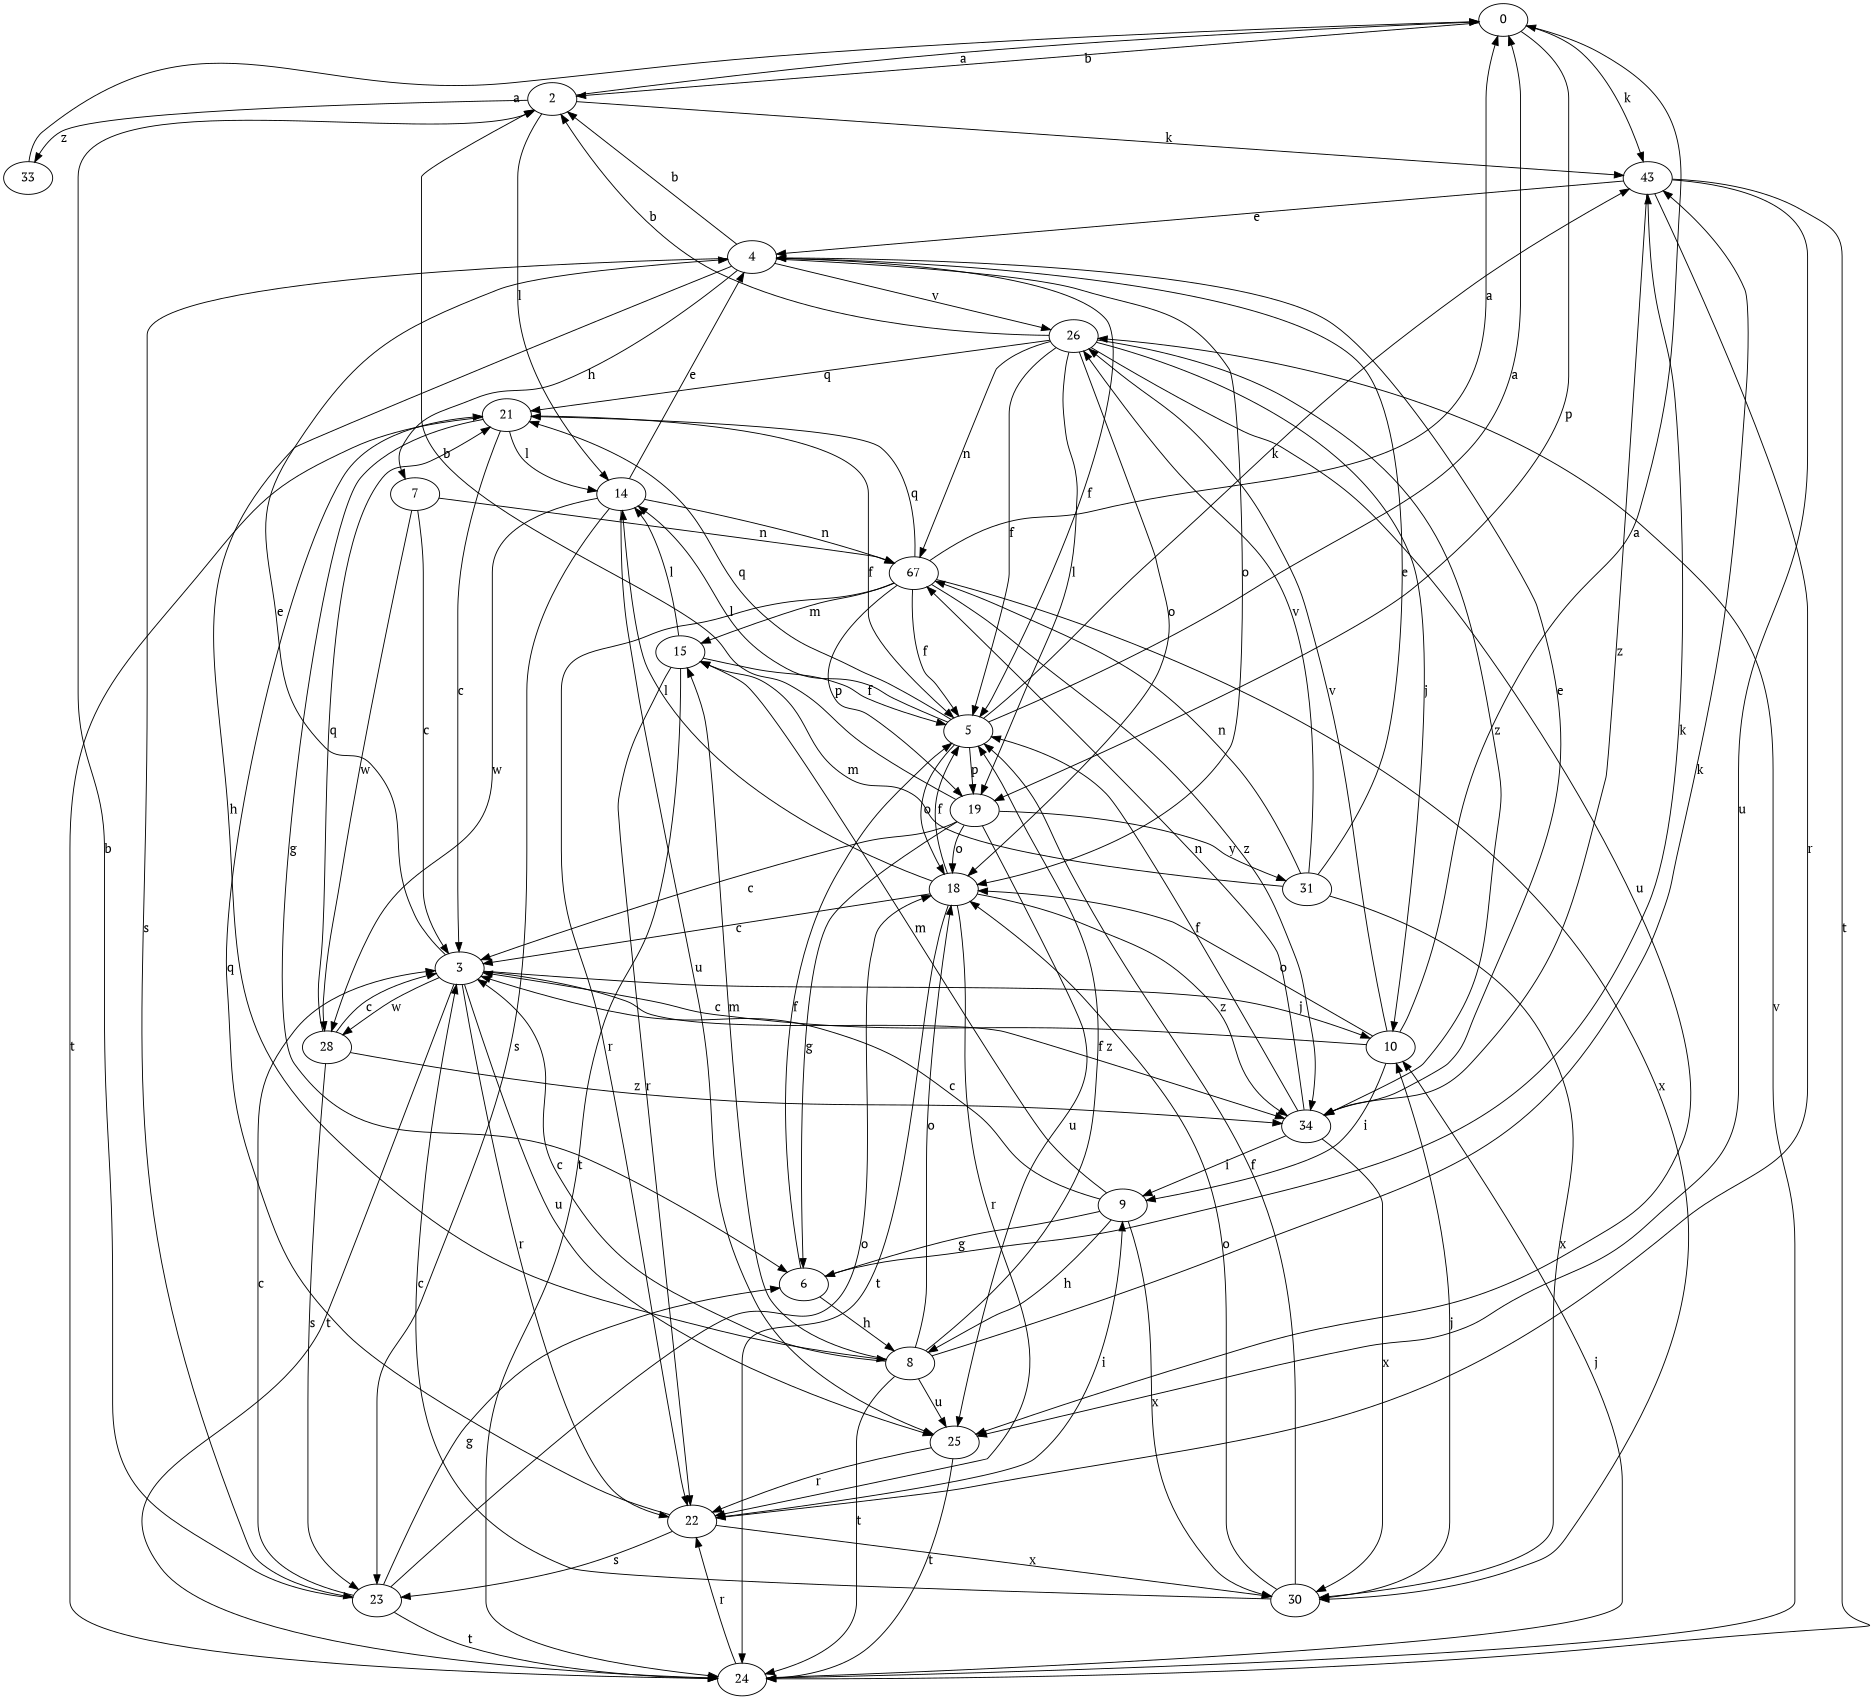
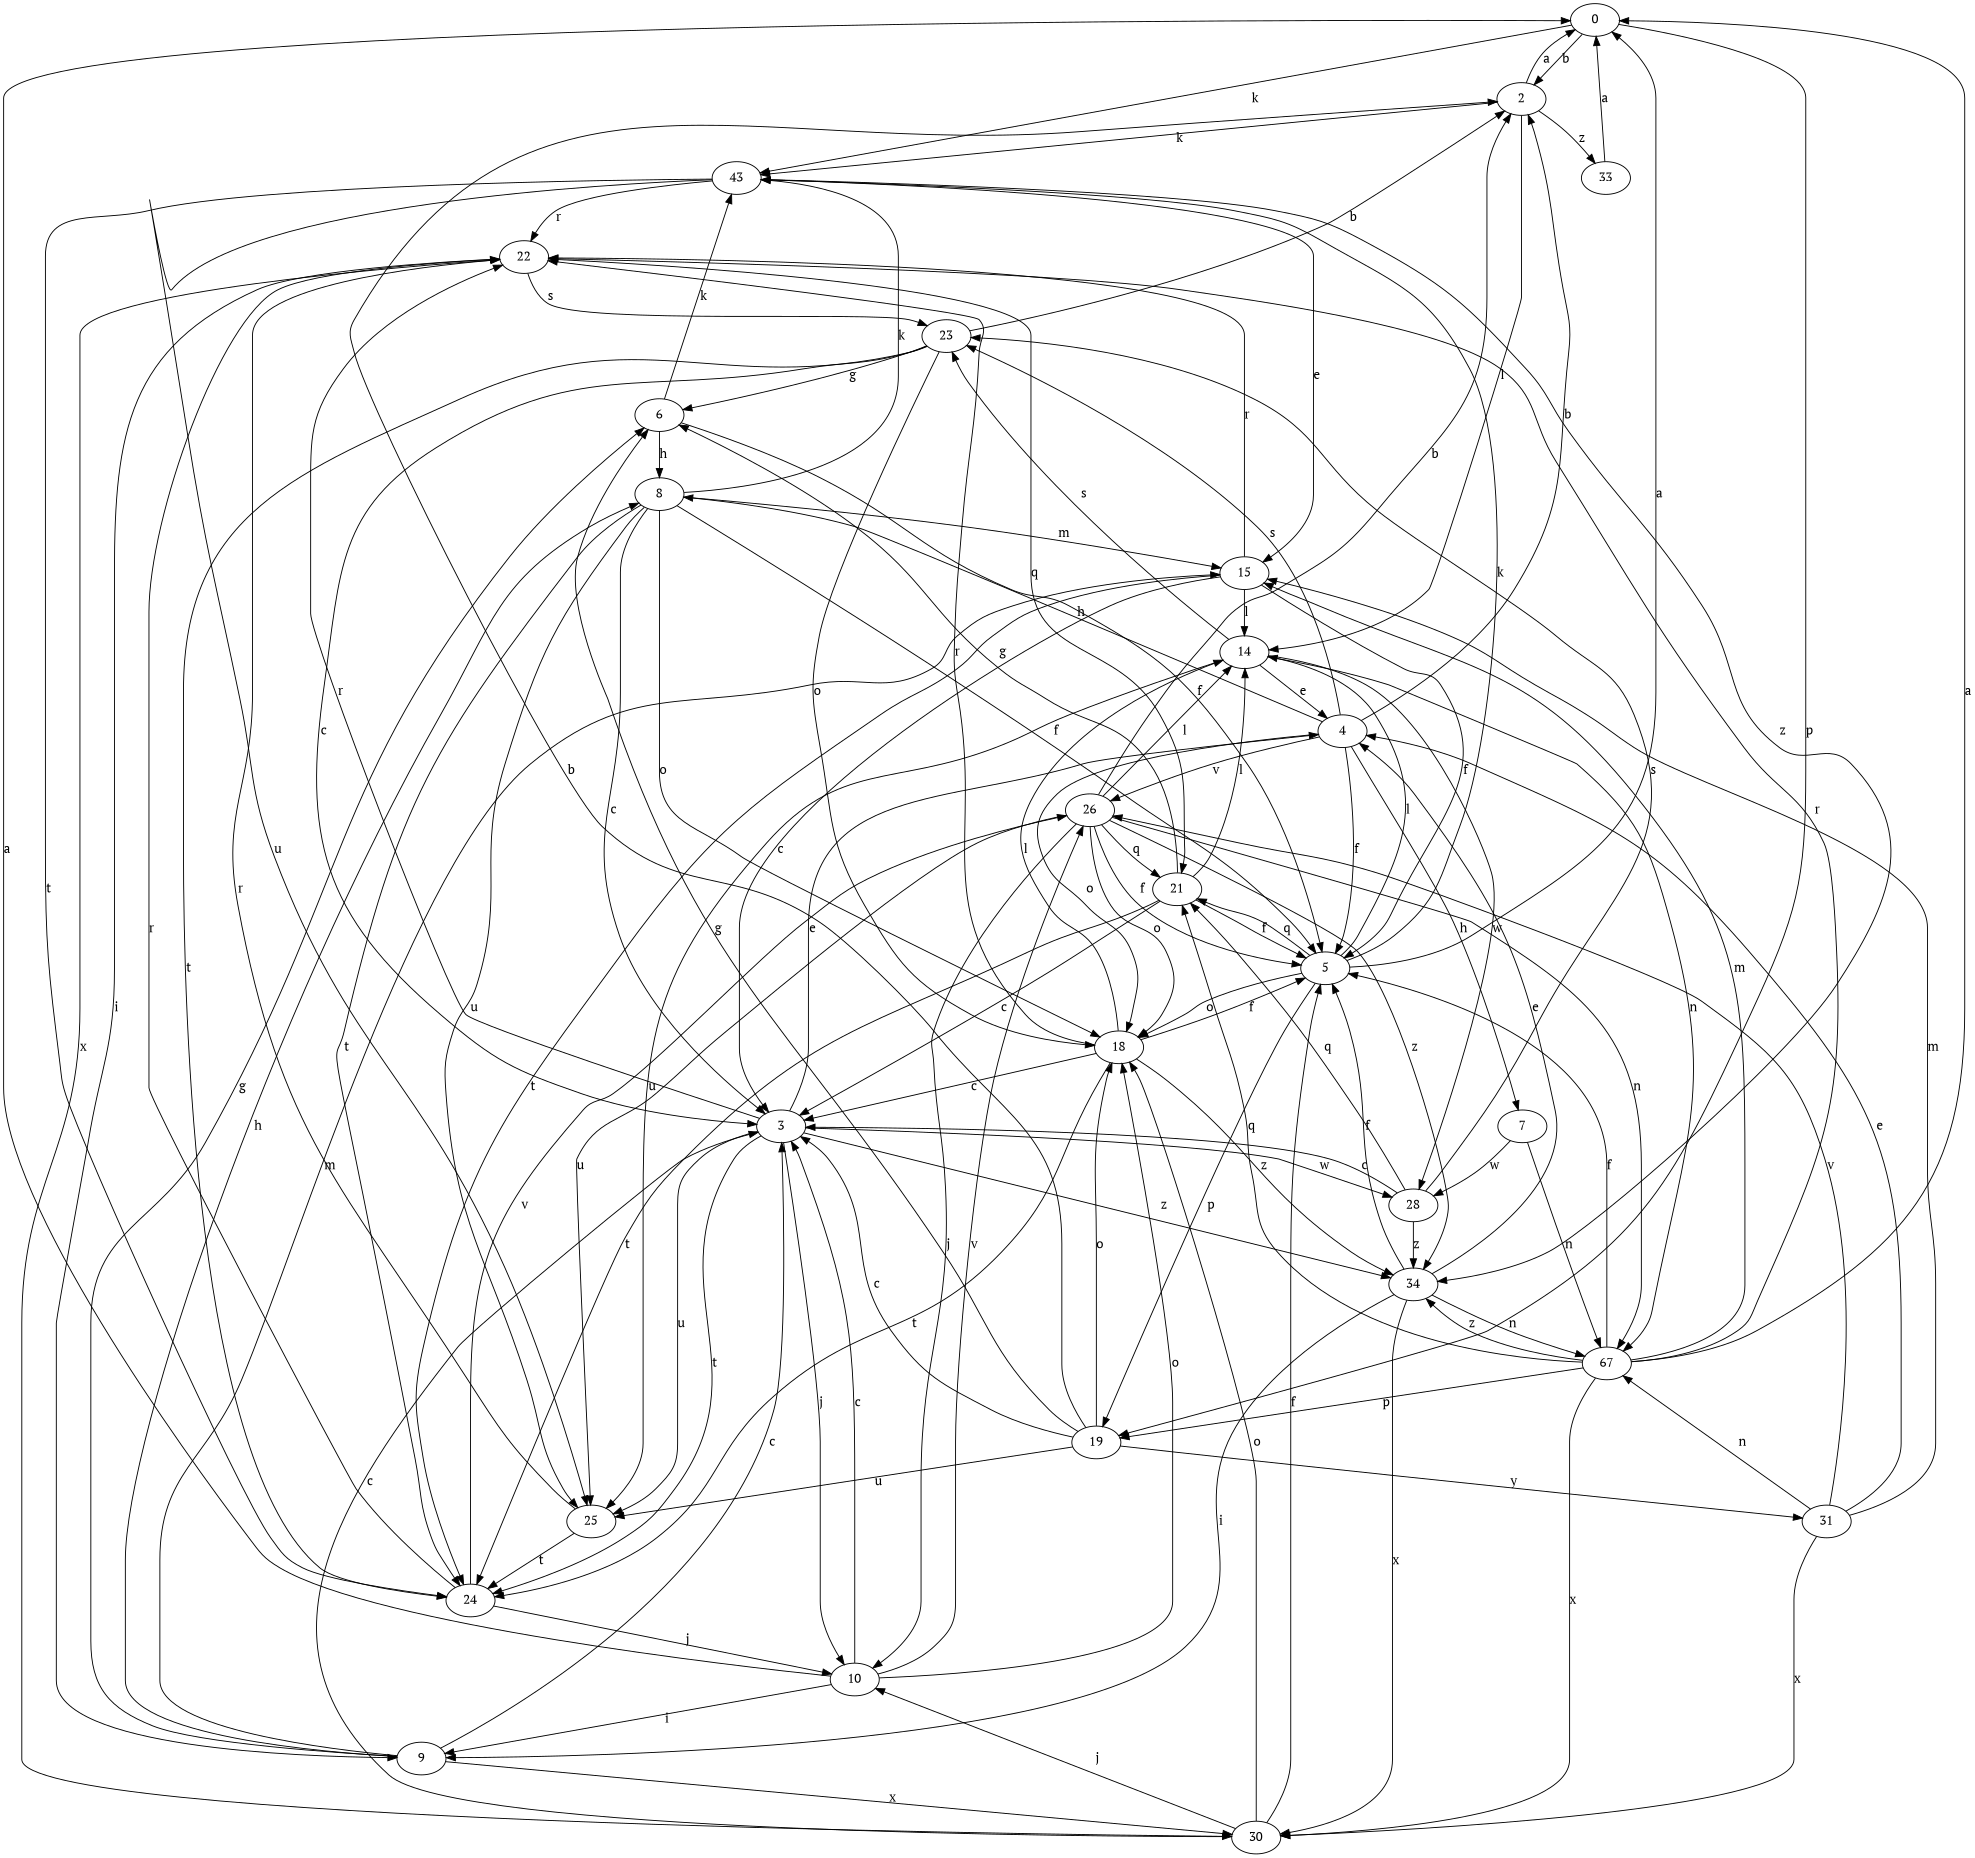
edge "43" -> "4": now "43" -> "15"
edge "26" -> "19": now "26" -> "14"
edge "7" -> "3": now "15" -> "3"
